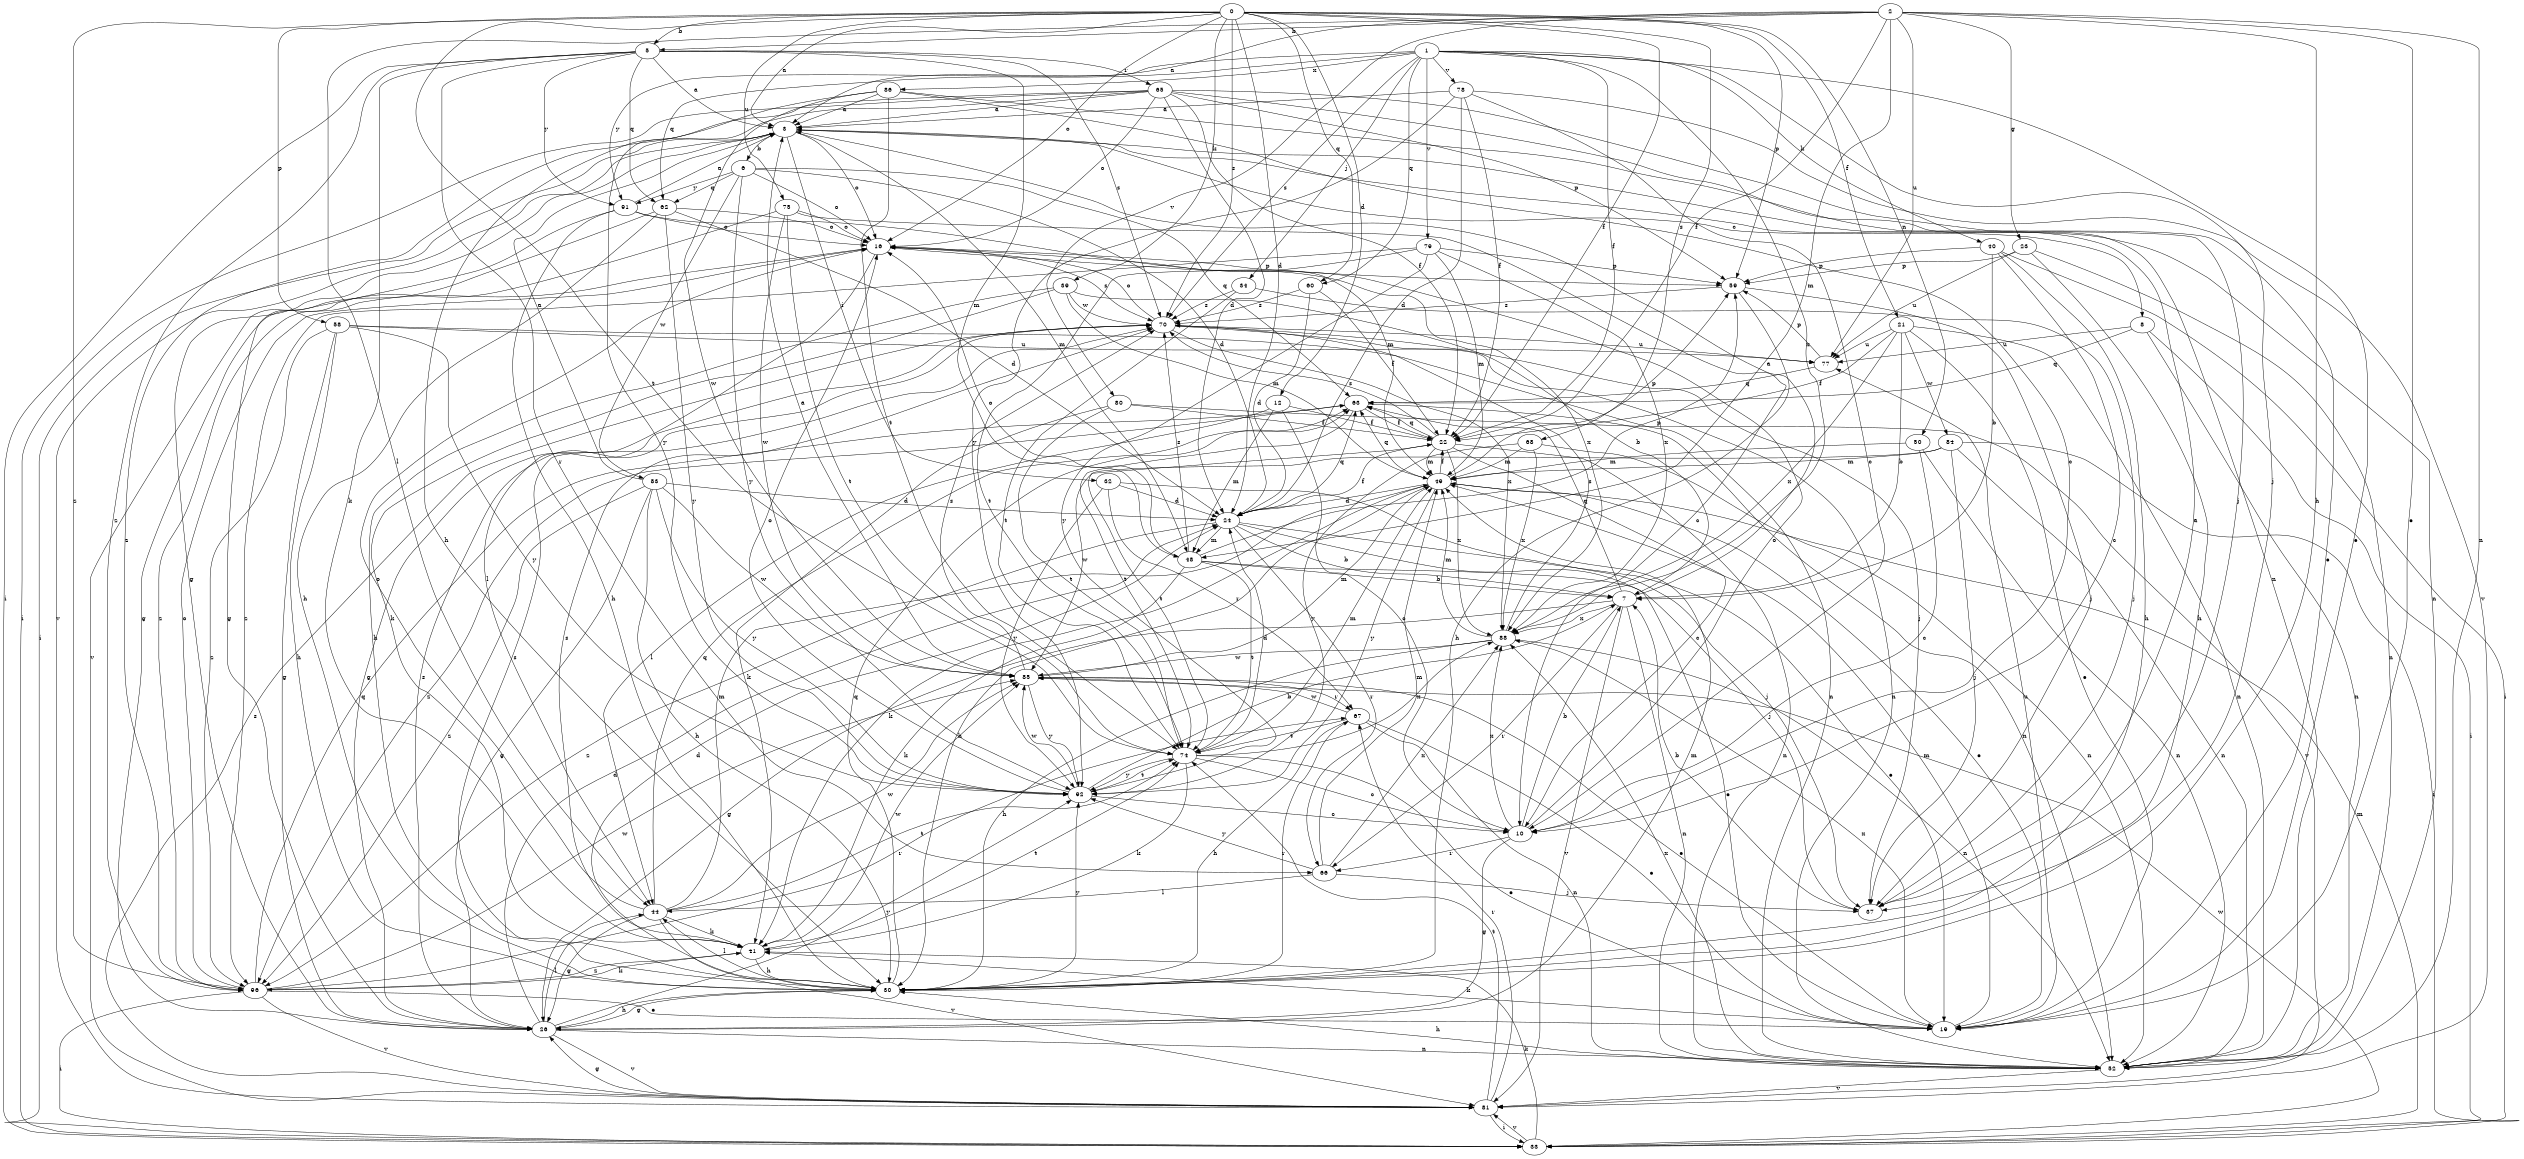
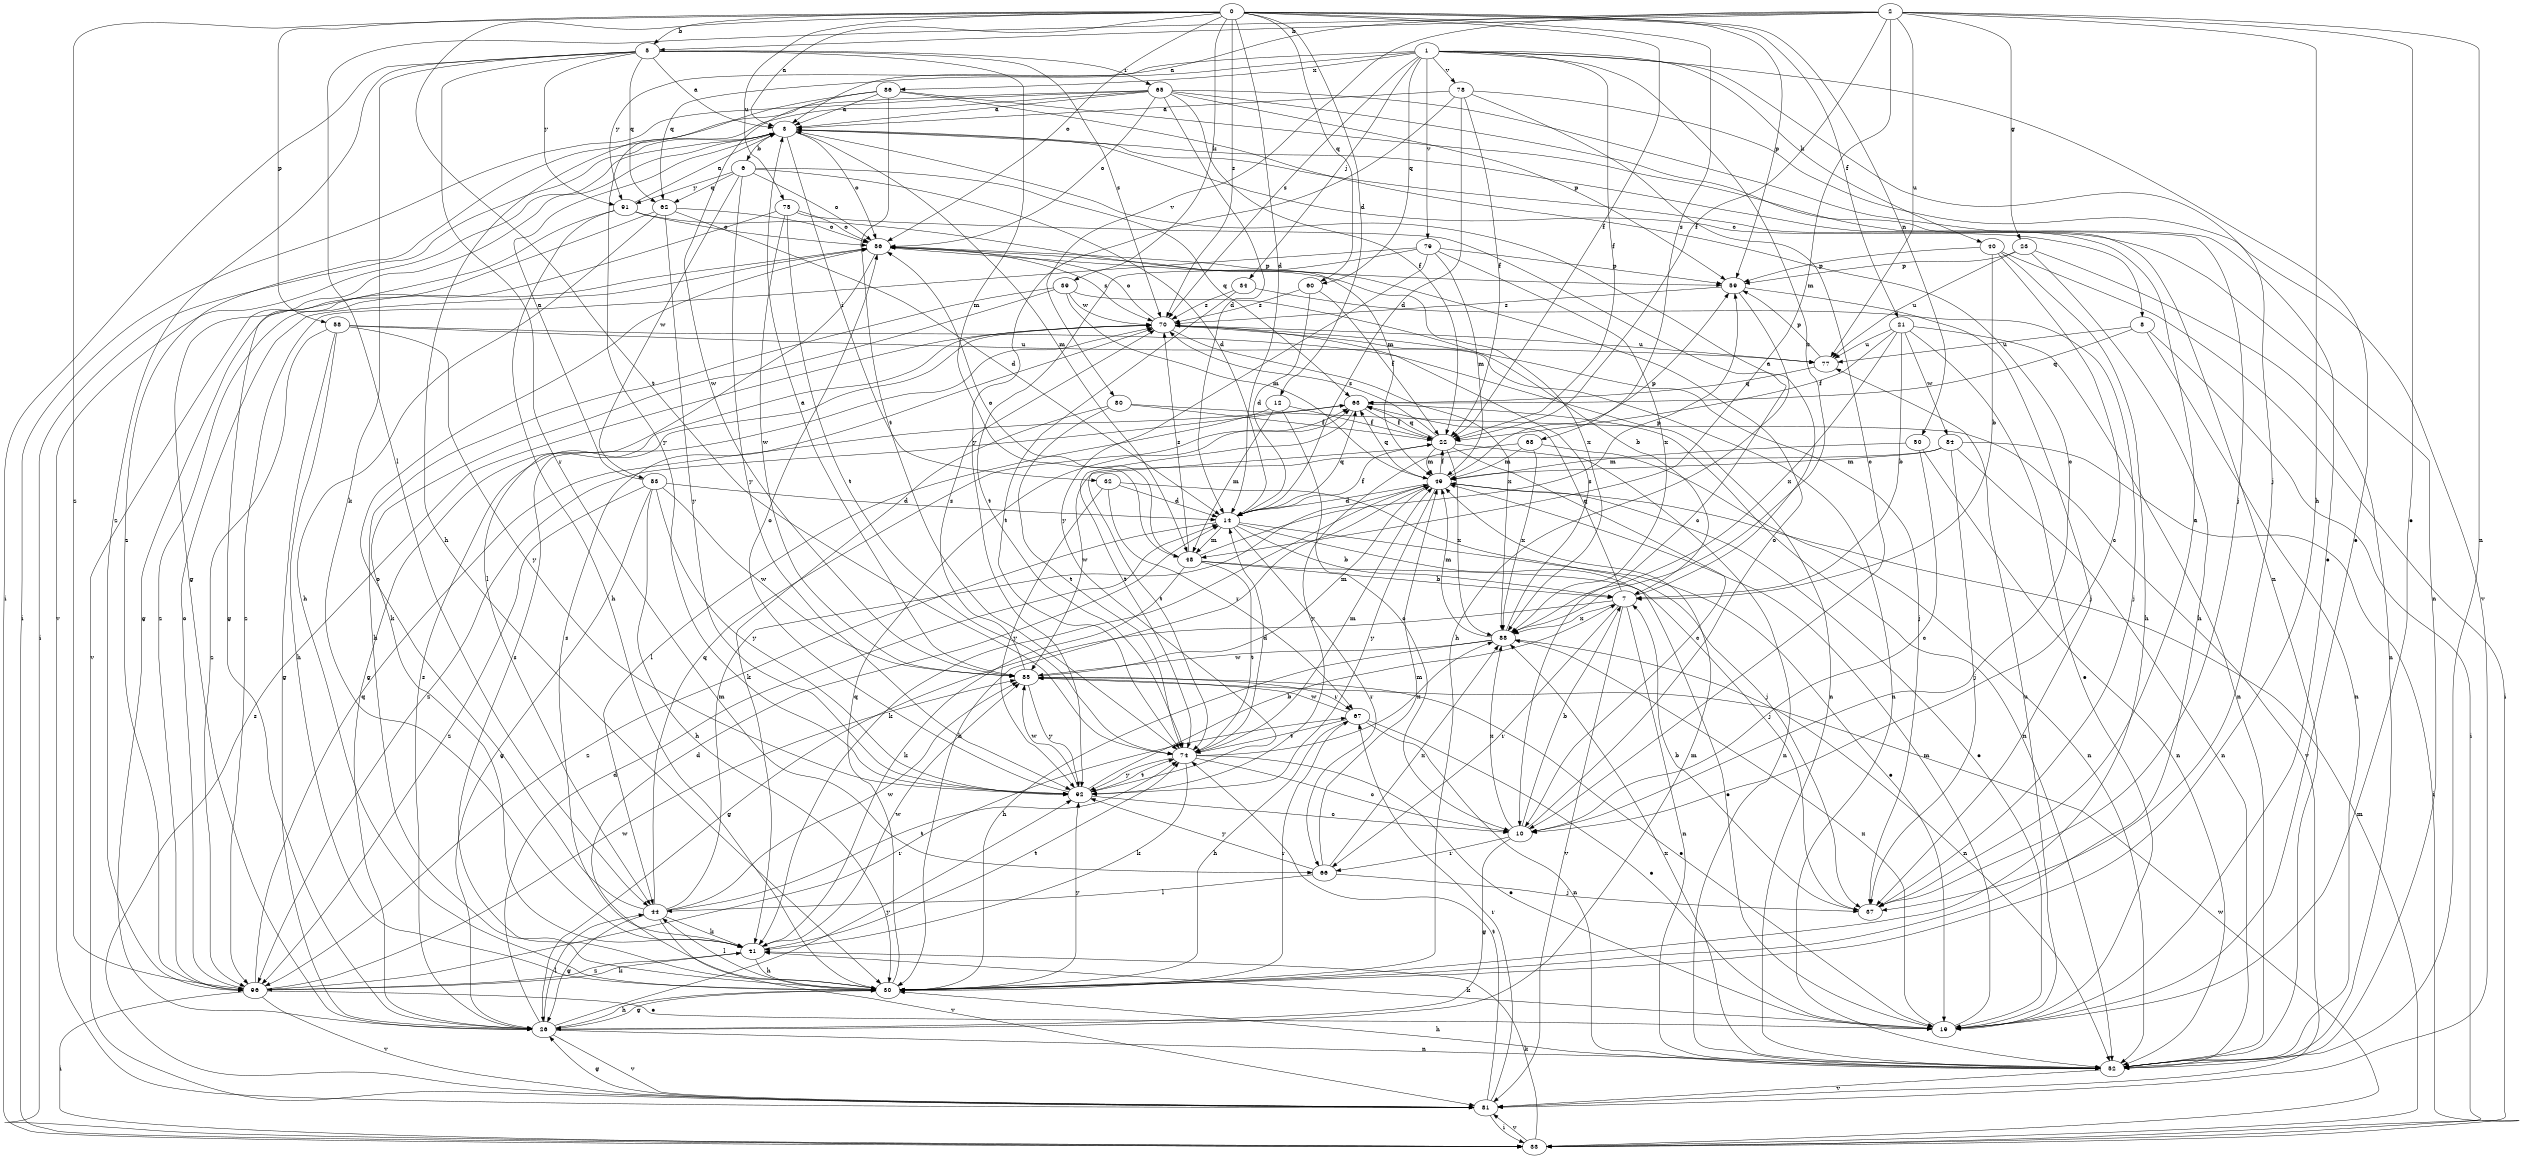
node "16": label "16" -> "56"
node "24": label "24" -> "14"
